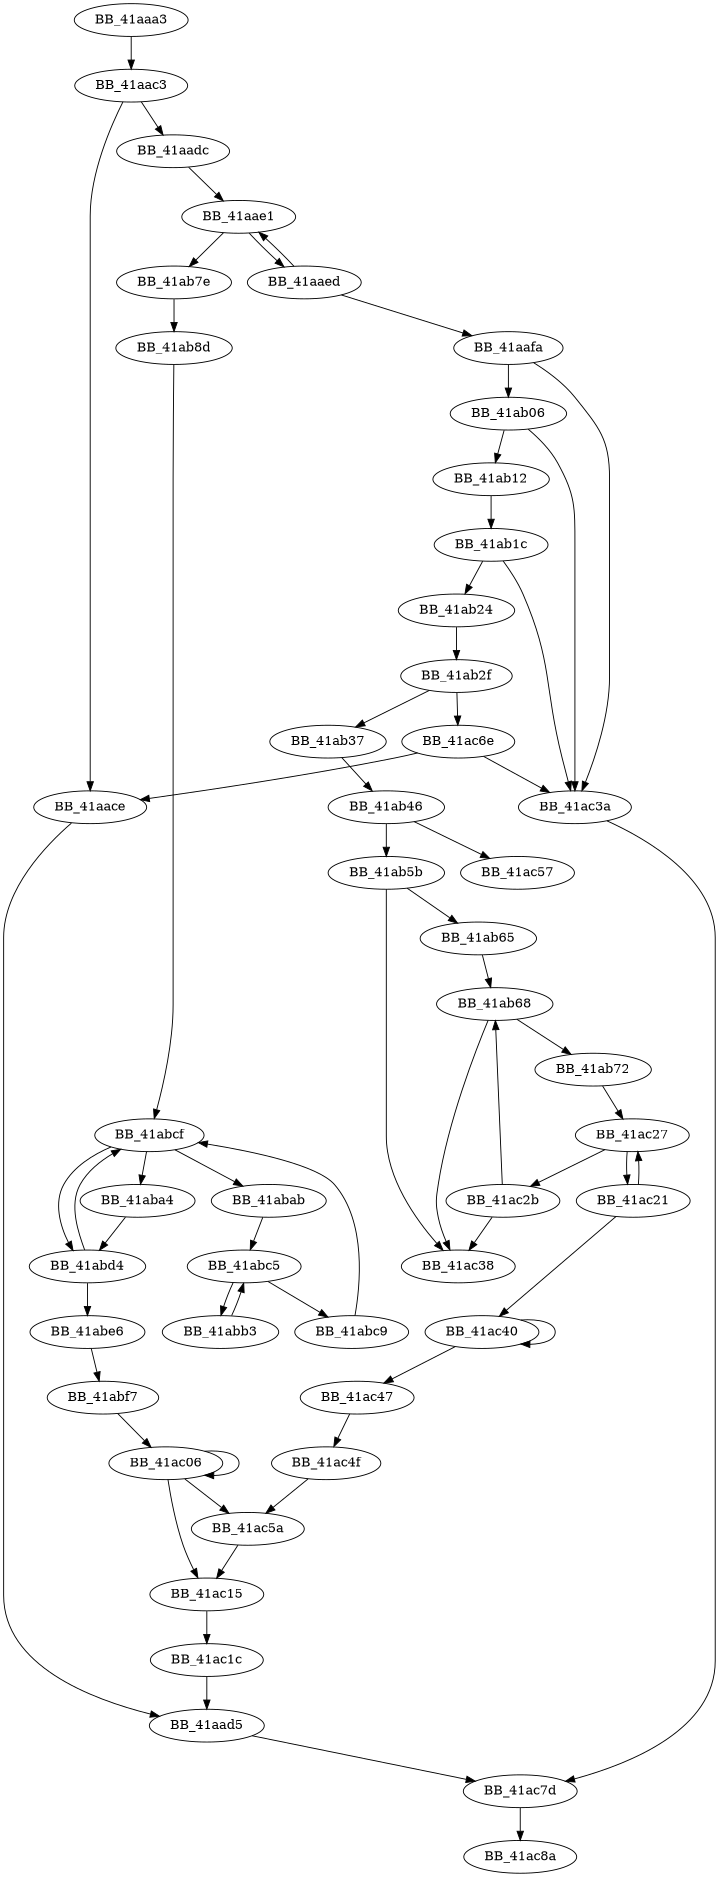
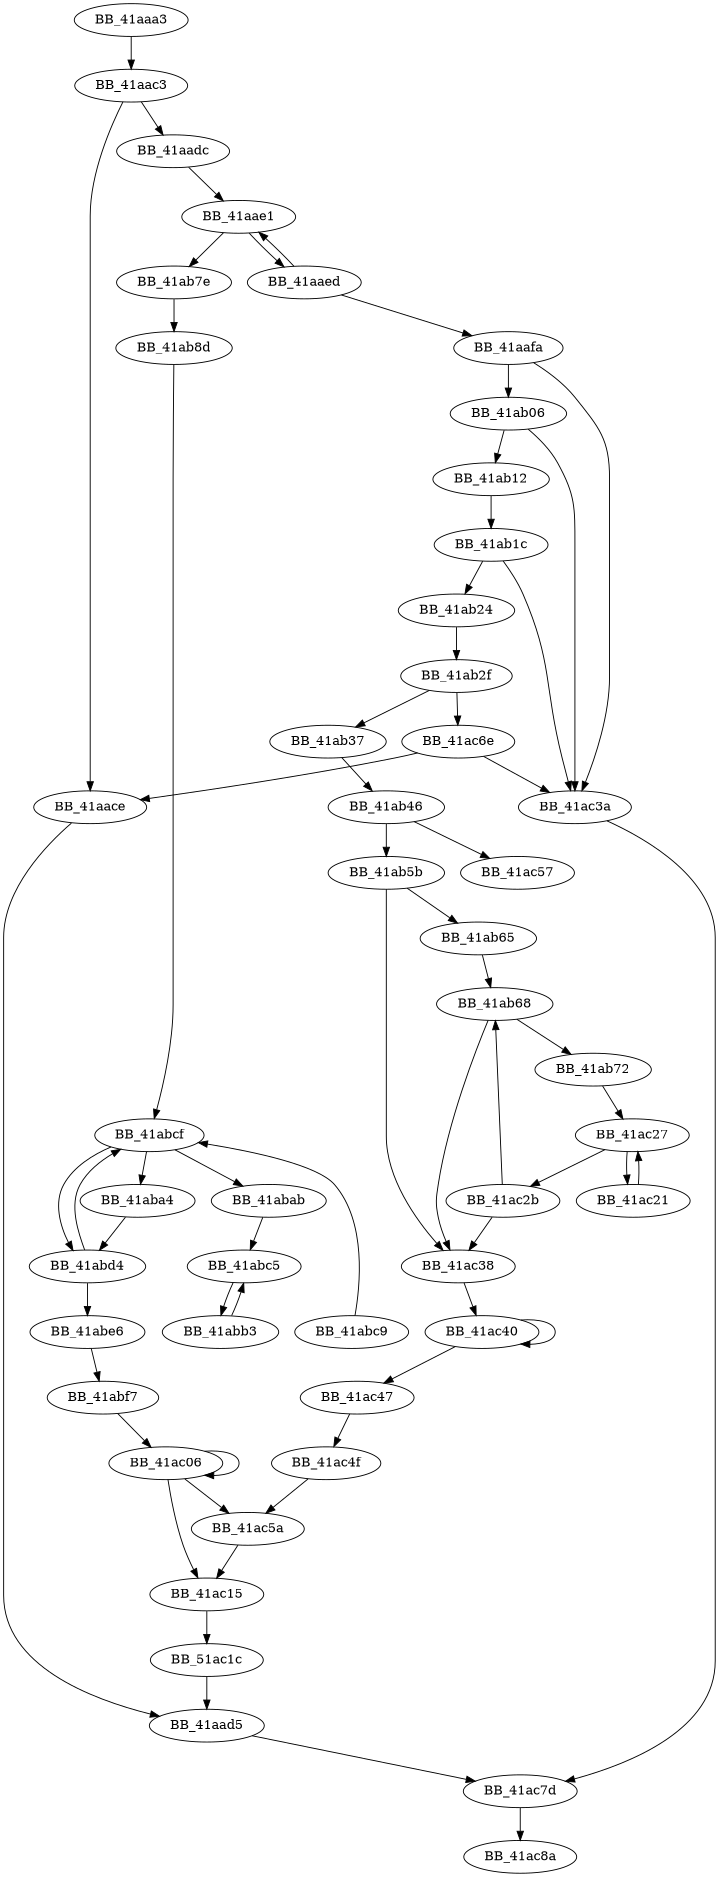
edge "BB_41ac21" -> "BB_41ac40": now "BB_41ac38" -> "BB_41ac40"
edge "BB_41abc5" -> "BB_41abc9": removed
node "BB_41ac1c": label "BB_41ac1c" -> "BB_51ac1c"
